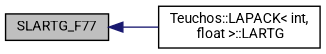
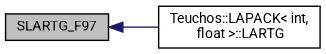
node "SLARTG_F77": label "SLARTG_F77" -> "SLARTG_F97"
